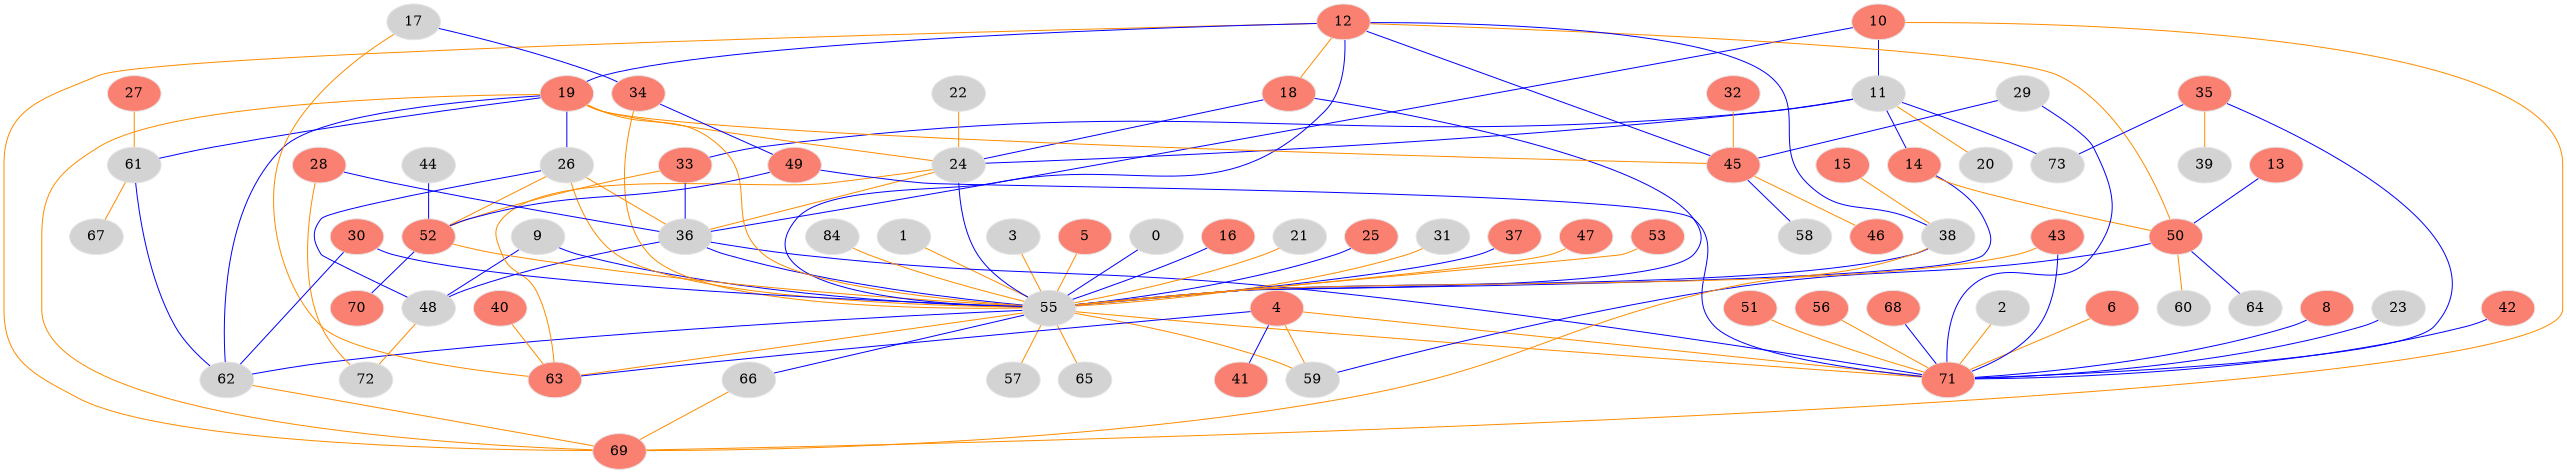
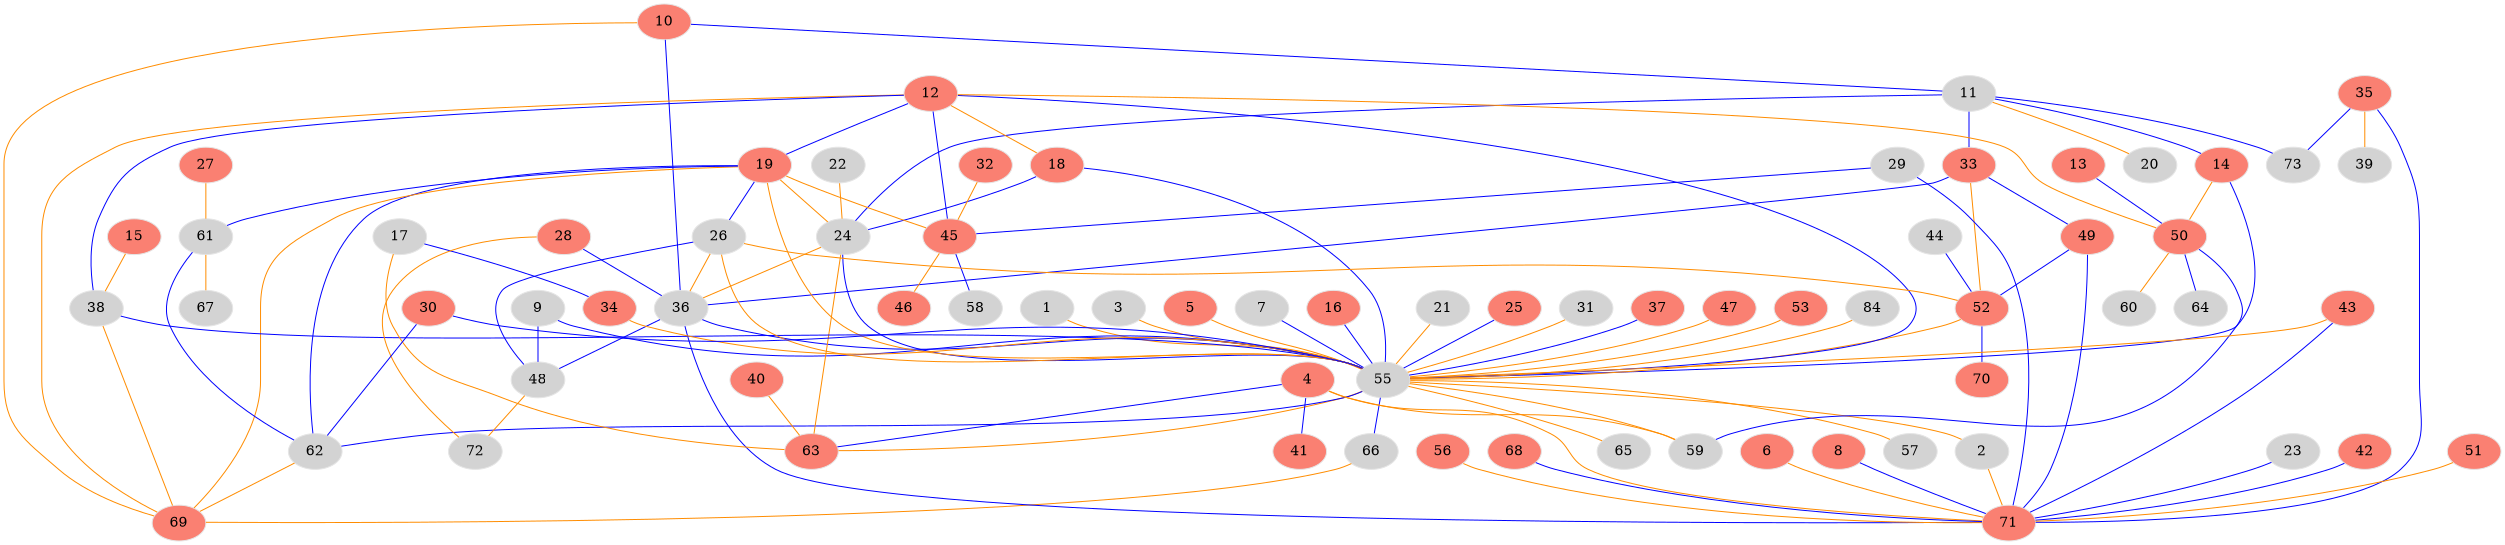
edge "34" -- "49": now "33" -- "49"
node "0": label "0" -> "7"
edge "55" -- "71": now "55" -- "2"
